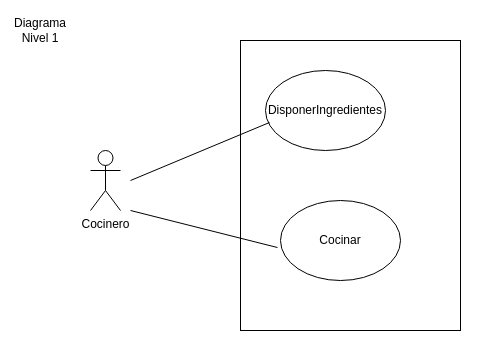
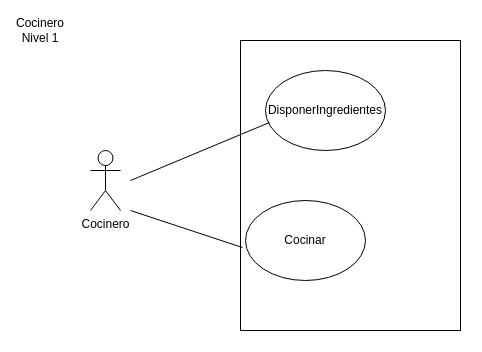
node "Diagrama Nivel 1": label "Diagrama Nivel 1" -> "Cocinero Nivel 1"
node "Cocinar": moved (341, 241) -> (306, 241)
